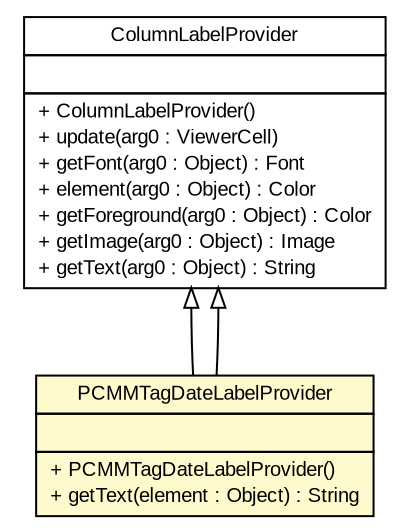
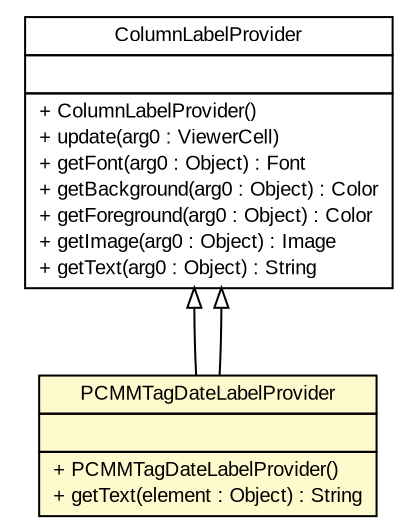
node "ColumnLabelProvider": text "+ element(arg0 : Object) : Color" -> "+ getBackground(arg0 : Object) : Color"
